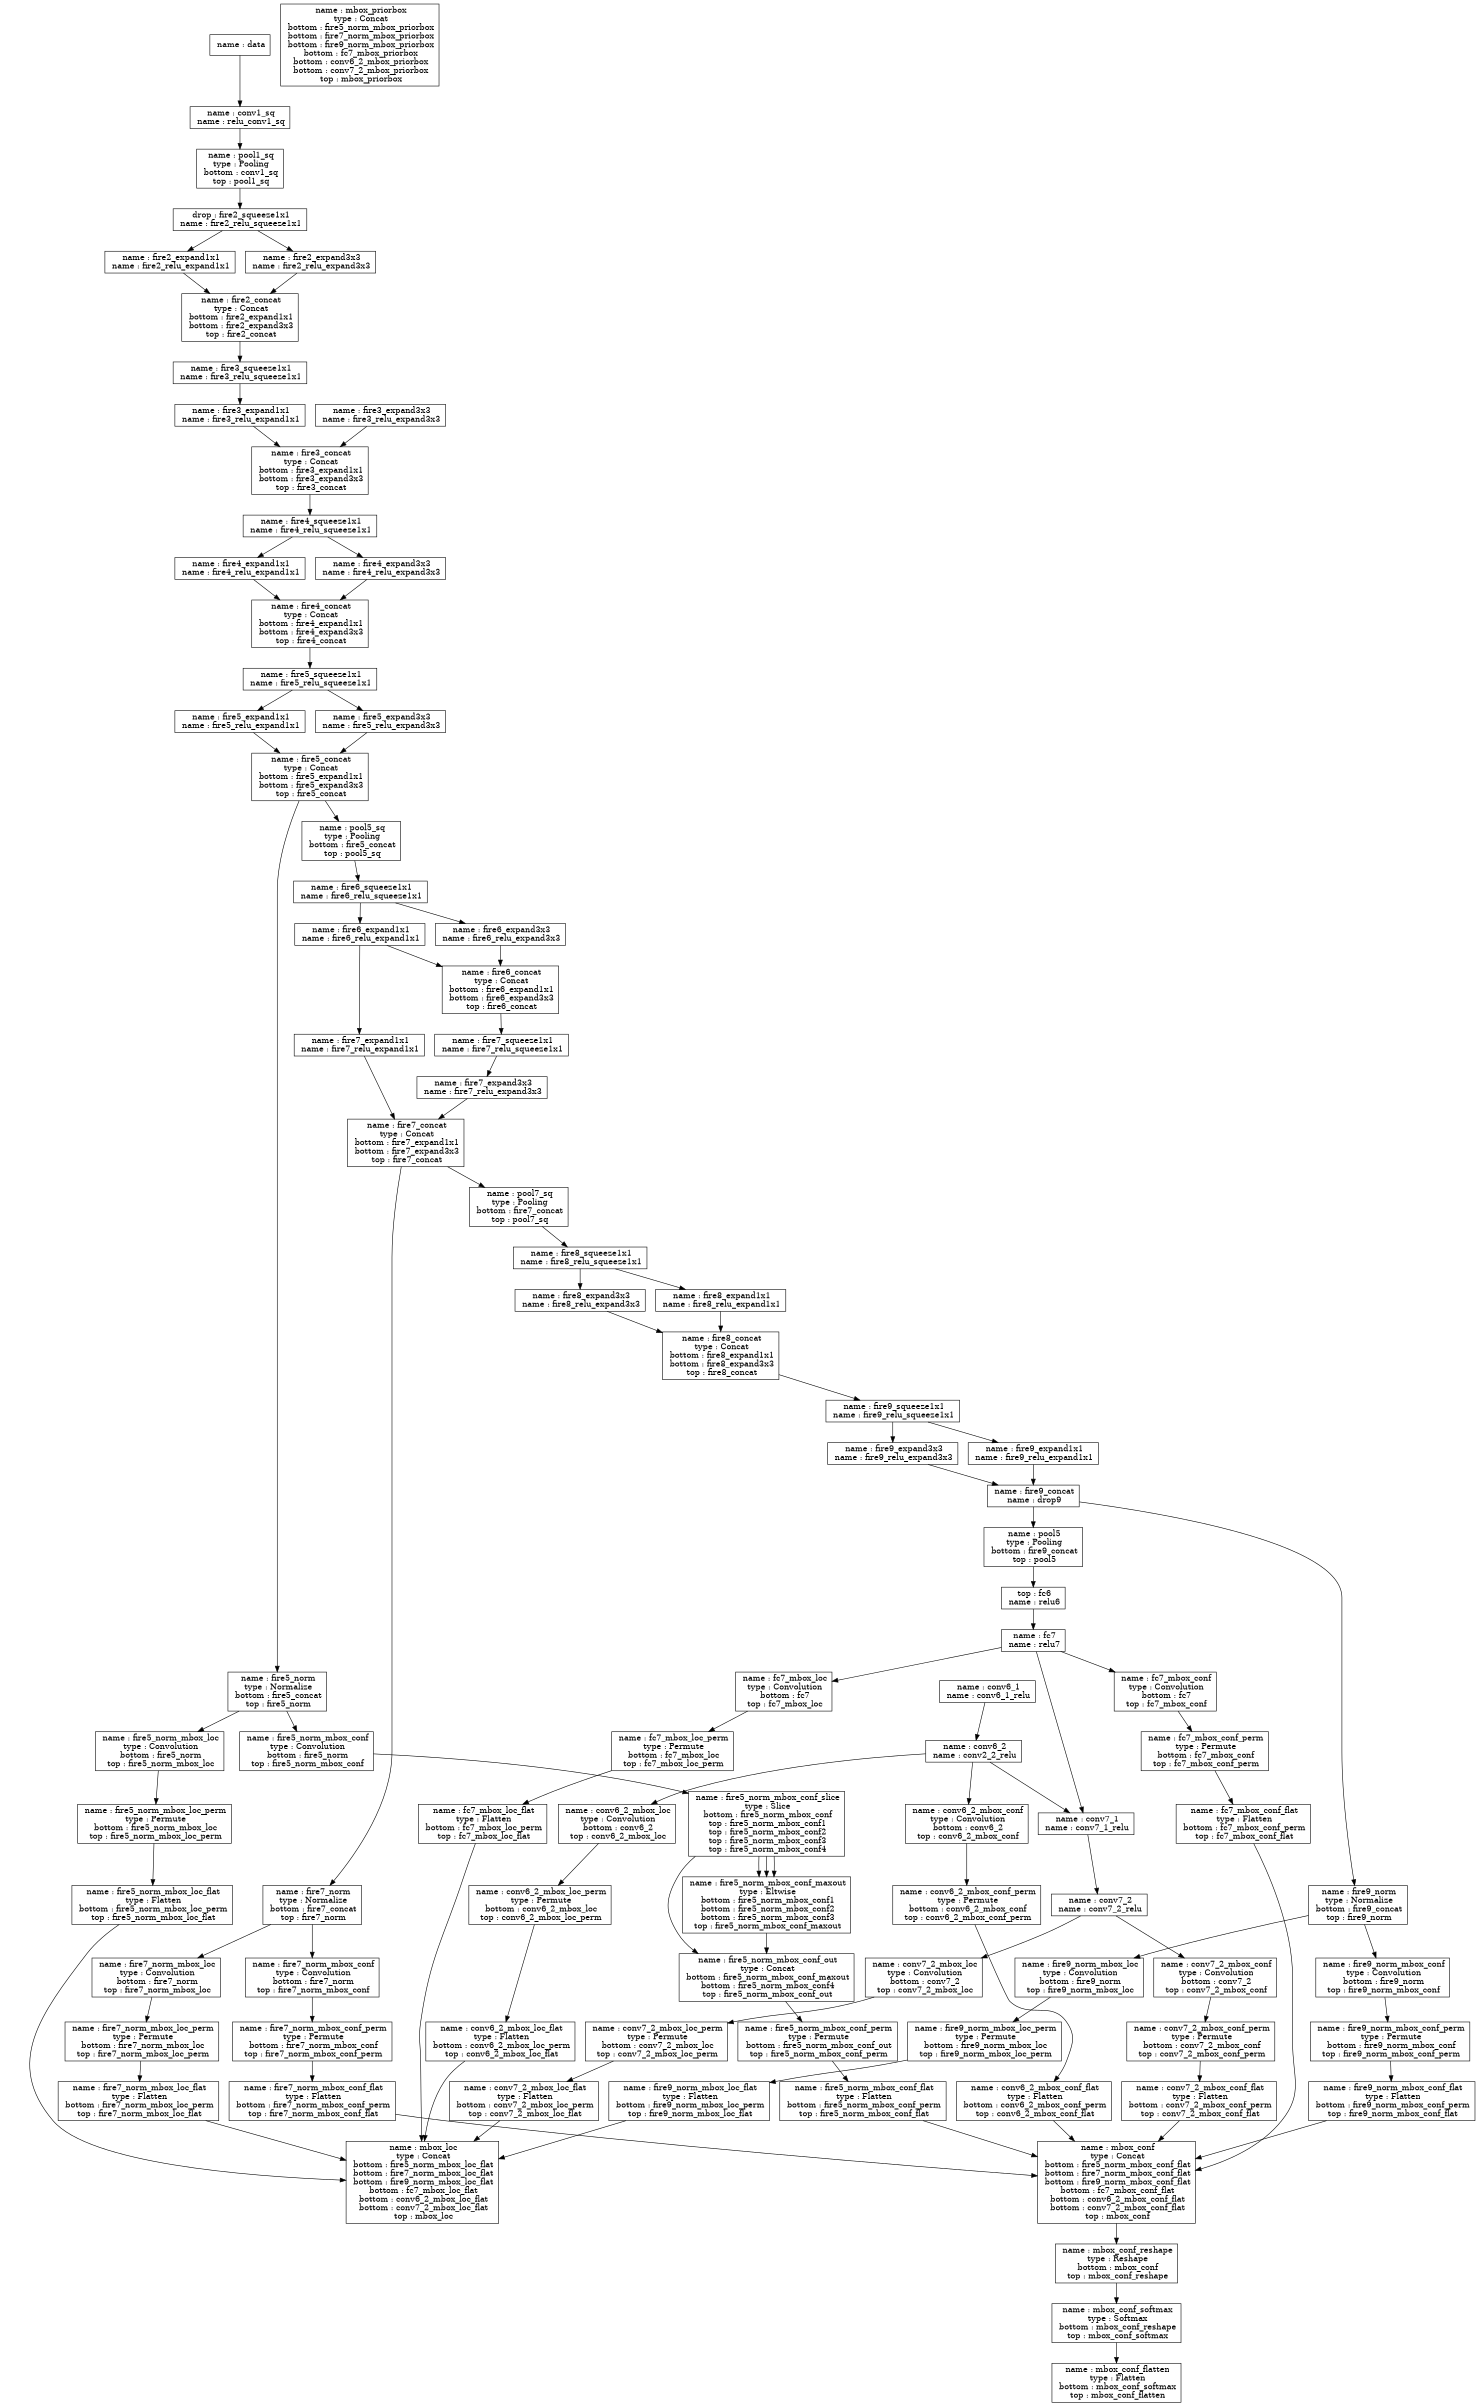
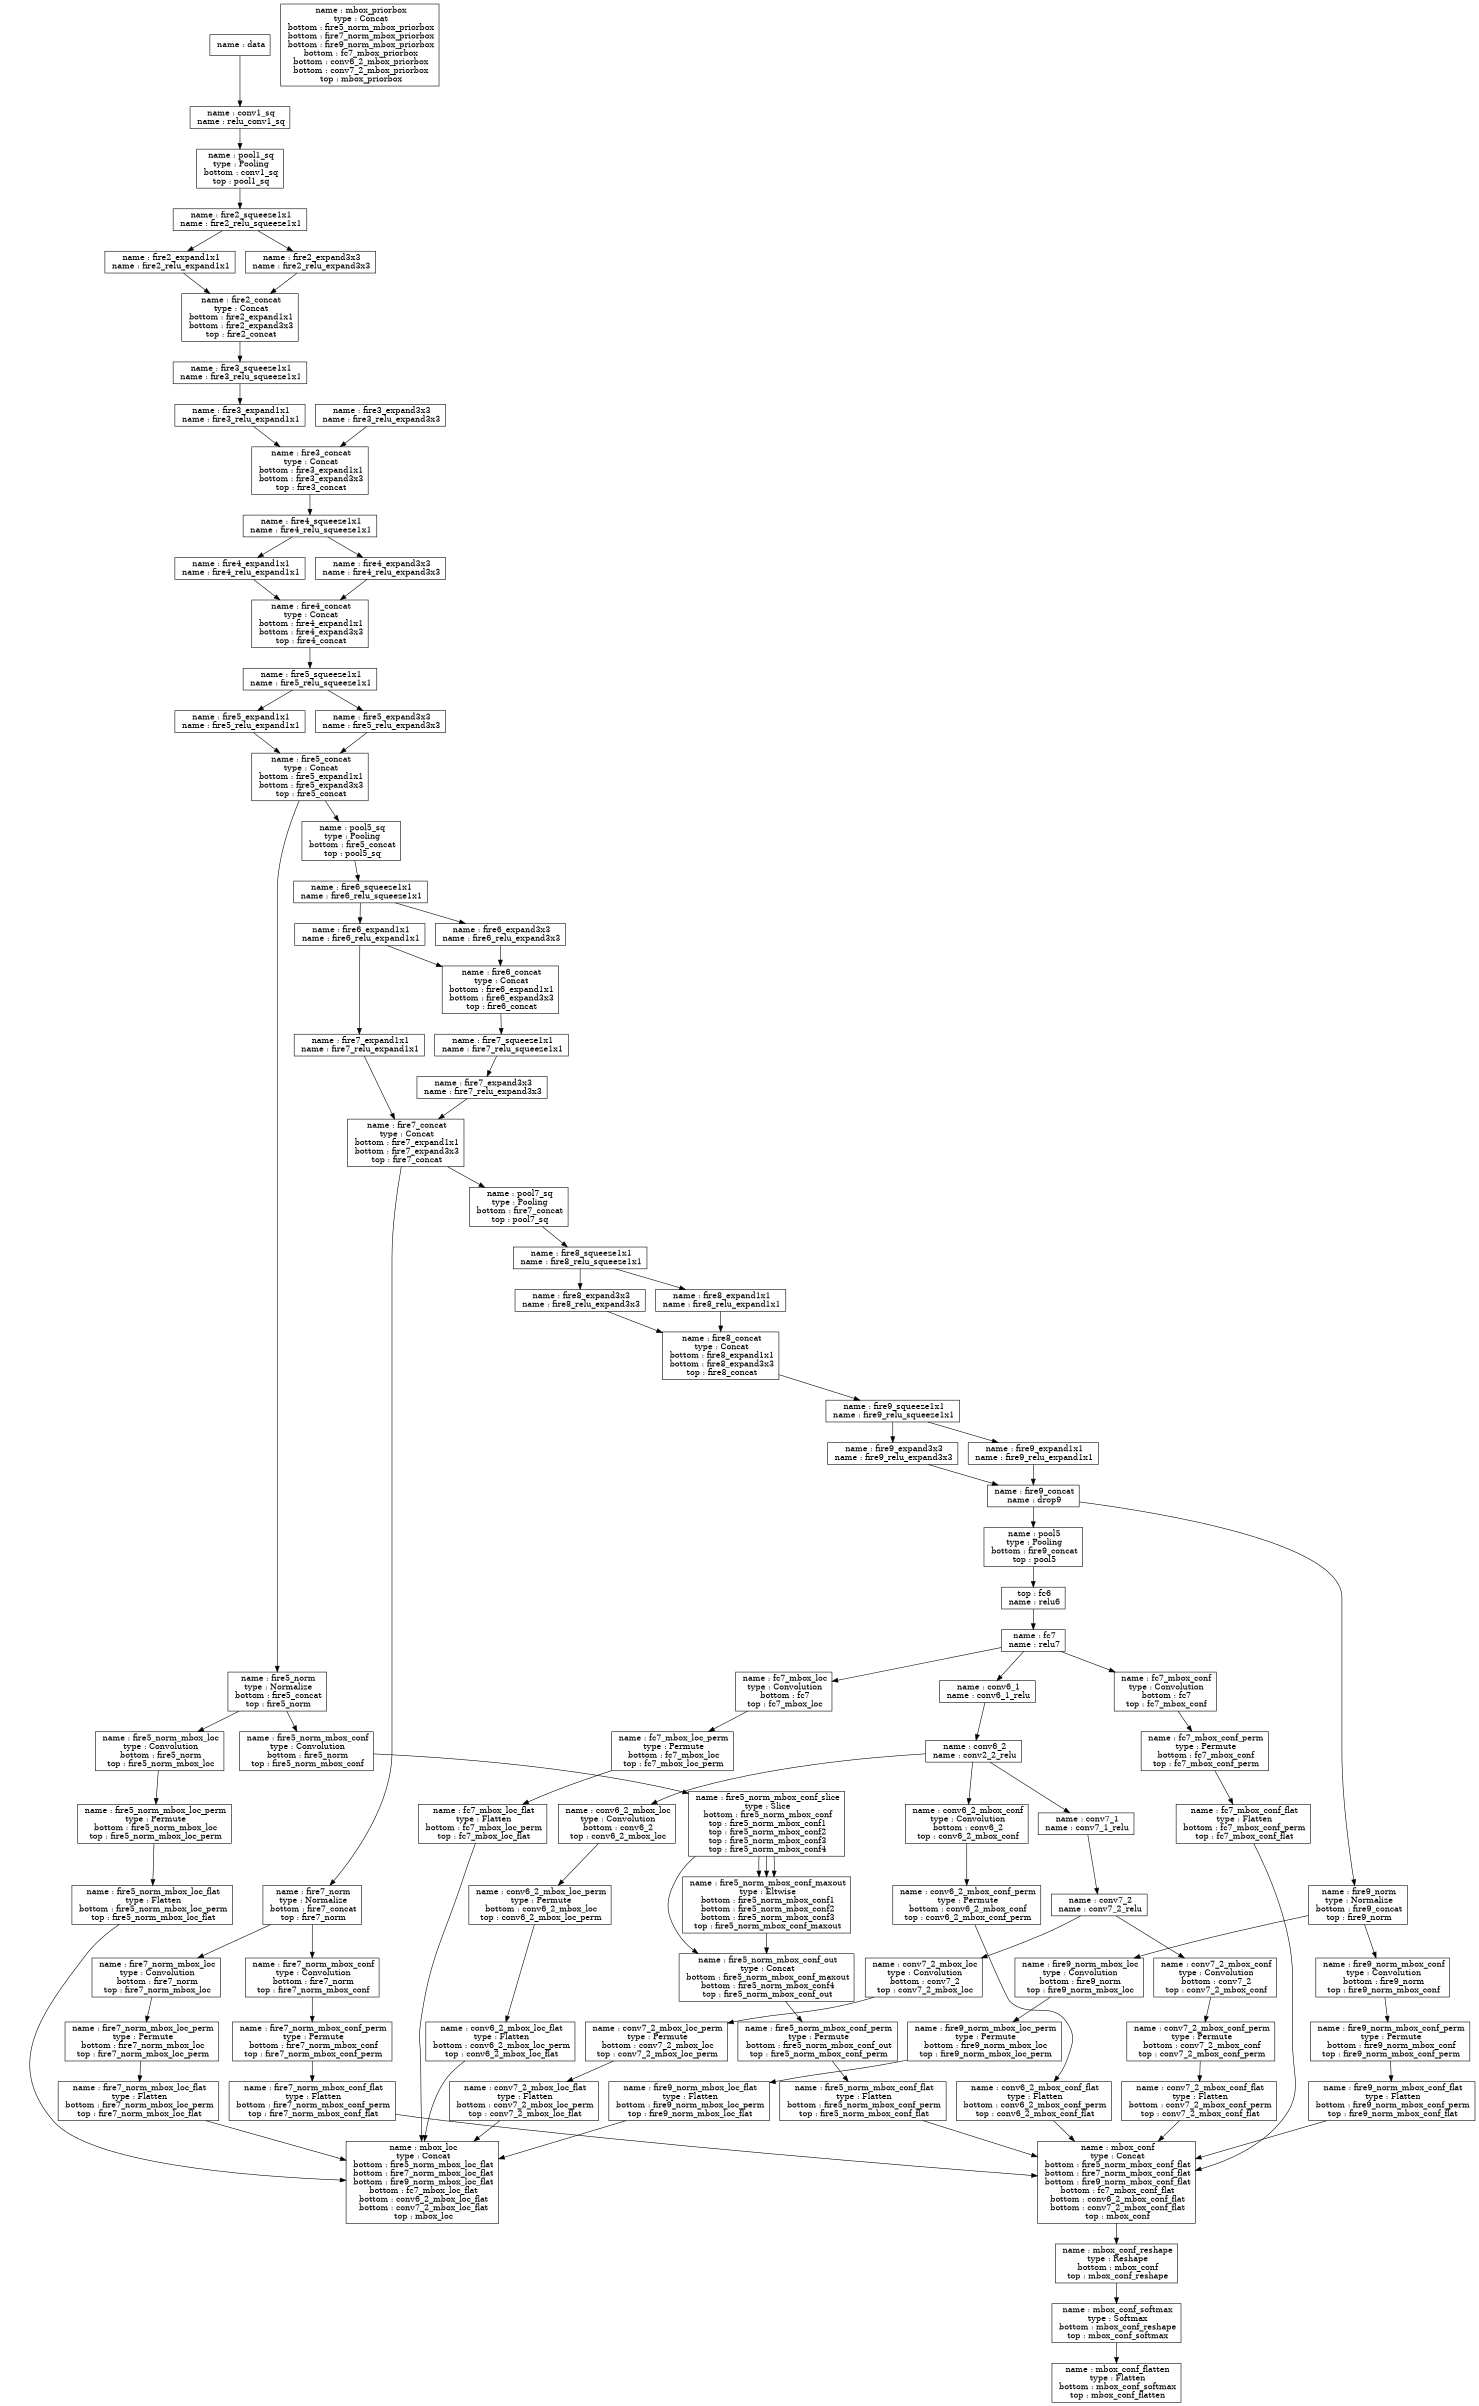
node "drop : fire2_squeeze1x1 name : fire2_relu_squeeze1x1": label "drop : fire2_squeeze1x1 name : fire2_relu_squeeze1x1" -> "name : fire2_squeeze1x1 name : fire2_relu_squeeze1x1"
edge "name : fc7 name : relu7" -> "name : conv7_1 name : conv7_1_relu": now "name : fc7 name : relu7" -> "name : conv6_1 name : conv6_1_relu"
